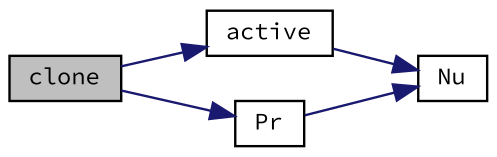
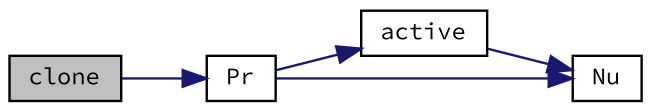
edge "clone" -> "active": now "Pr" -> "active"
